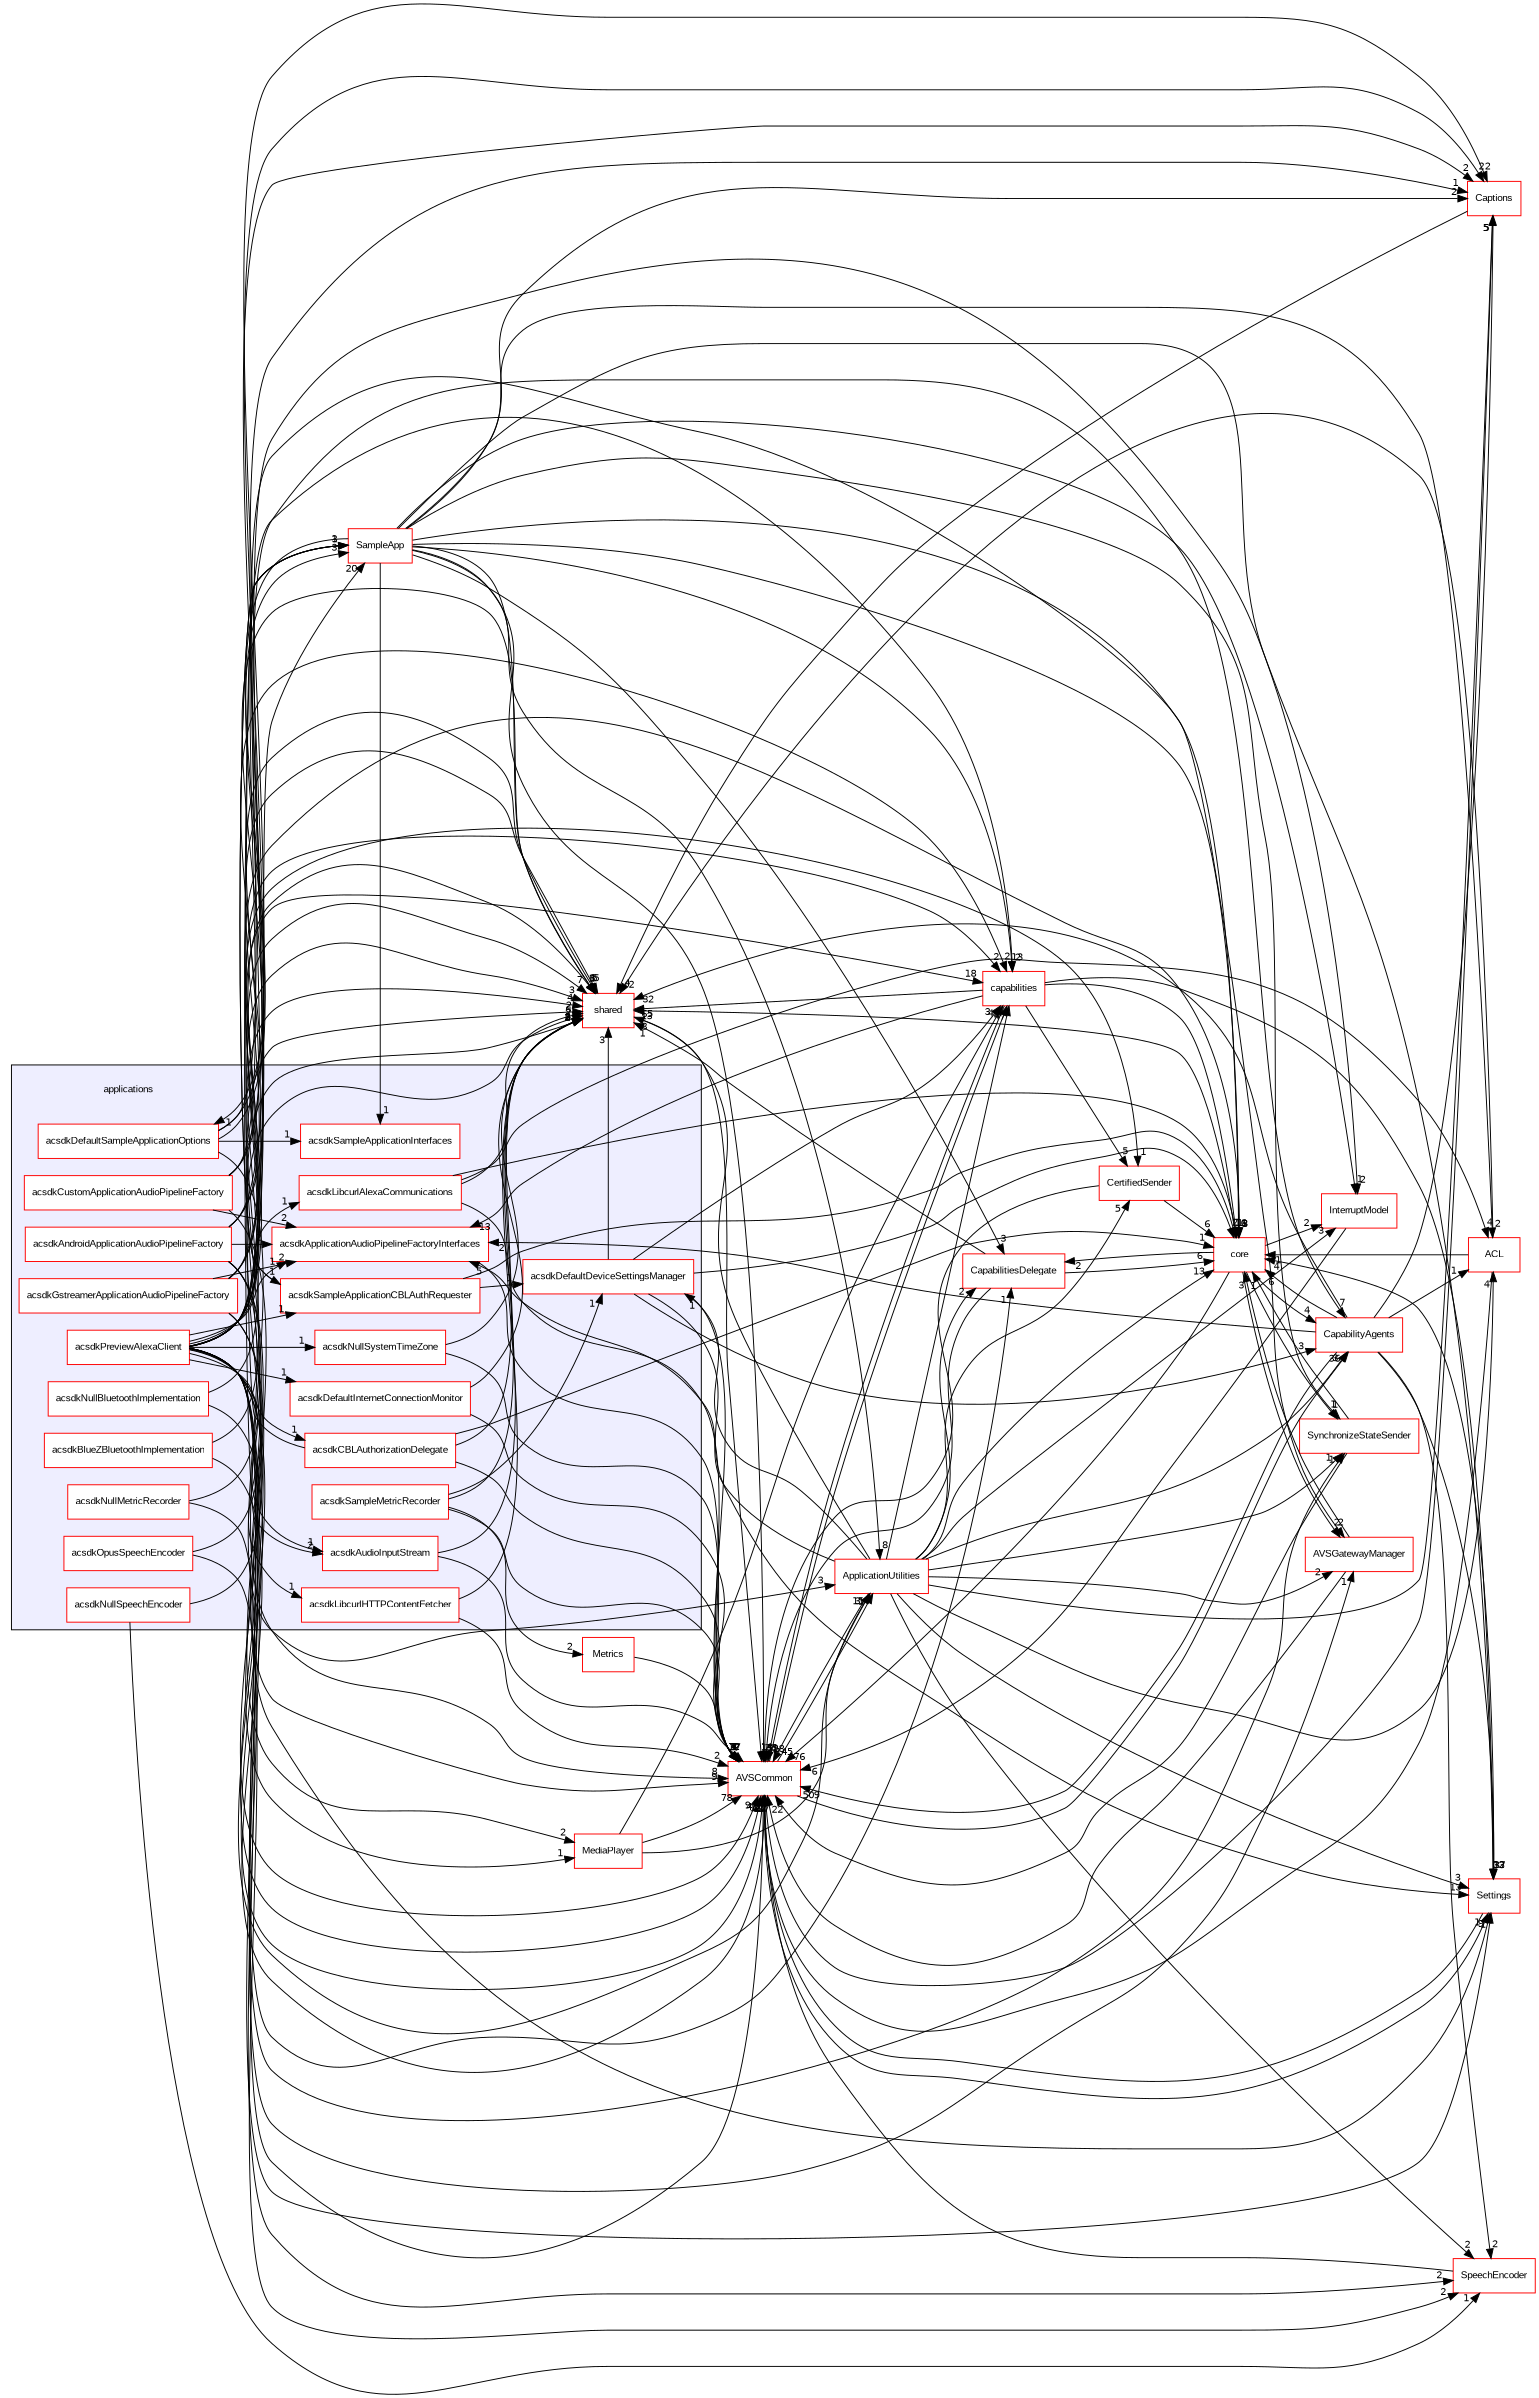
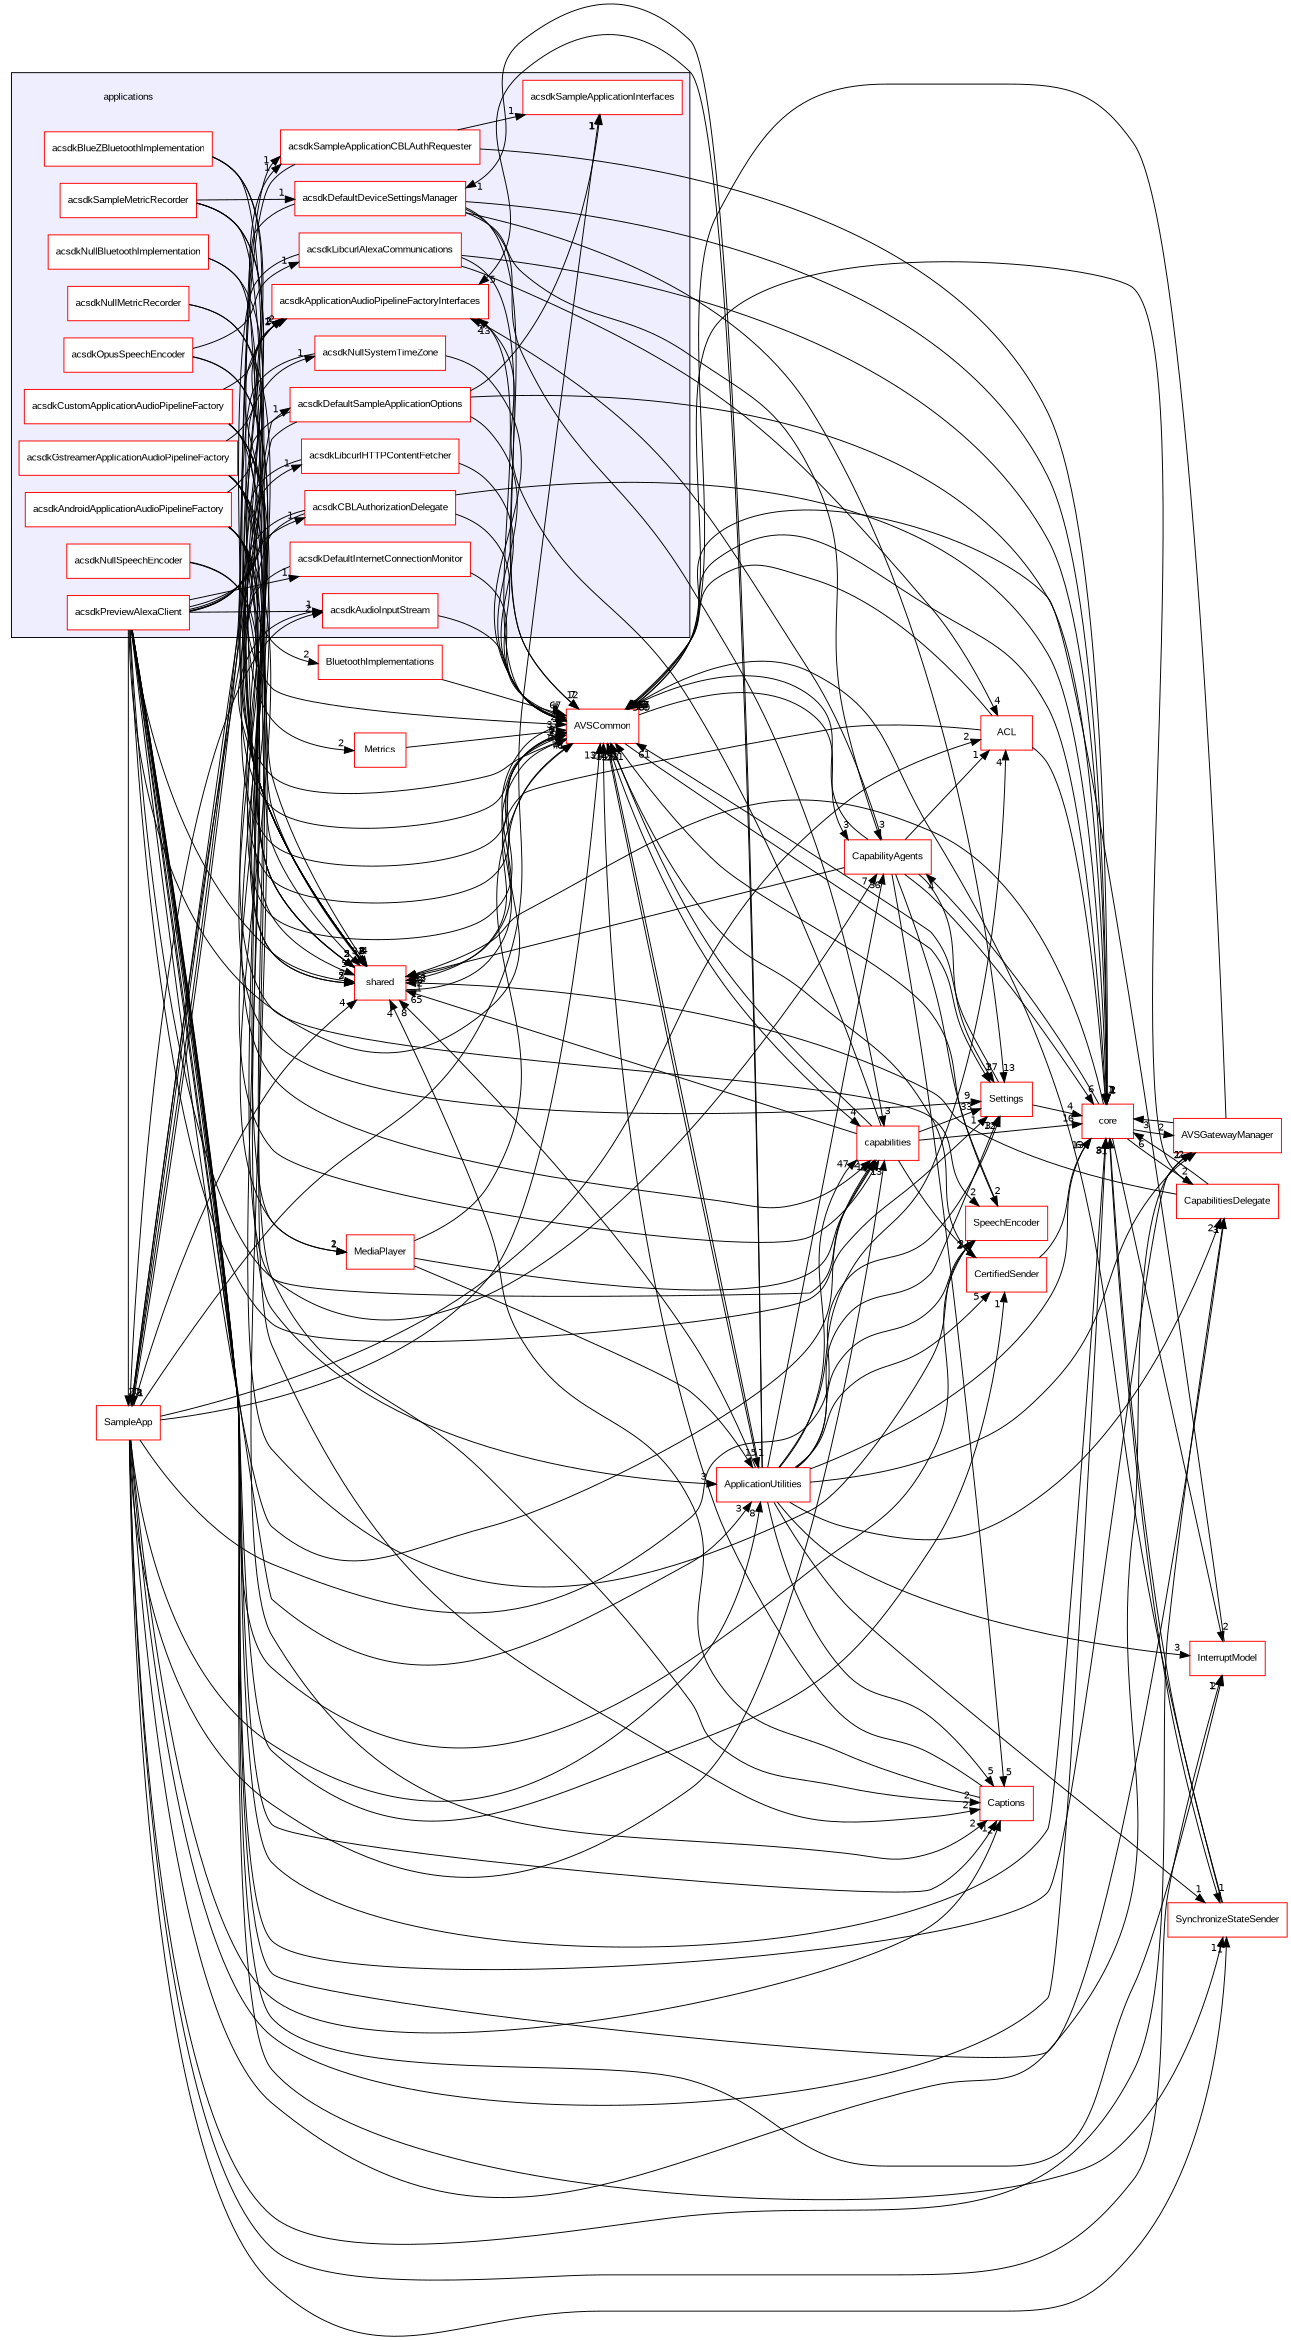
node "BluetoothImplementations": added
edge "AVSCommon" -> "shared": added
edge "acsdkPreviewAlexaClient" -> "acsdkLibcurlAlexaCommunications": now "acsdkOpusSpeechEncoder" -> "acsdkLibcurlAlexaCommunications"
edge "acsdkSampleApplicationCBLAuthRequester" -> "acsdkDefaultDeviceSettingsManager": now "acsdkSampleApplicationCBLAuthRequester" -> "acsdkSampleApplicationInterfaces"
